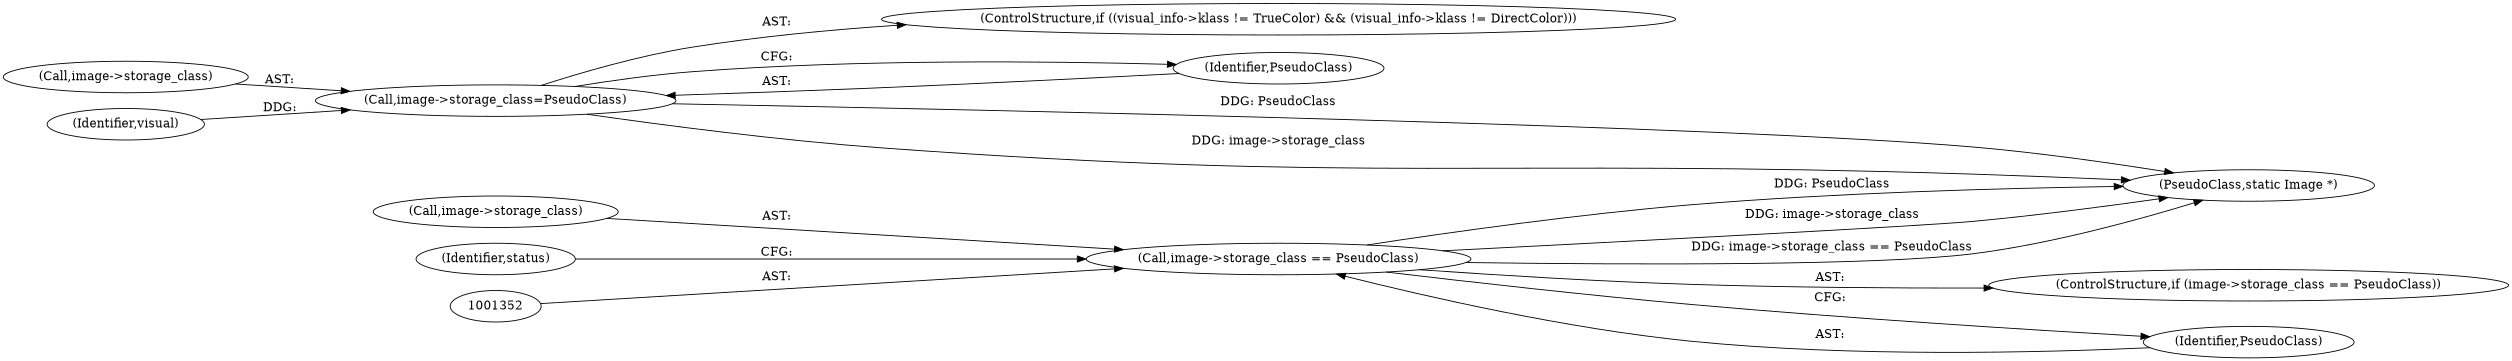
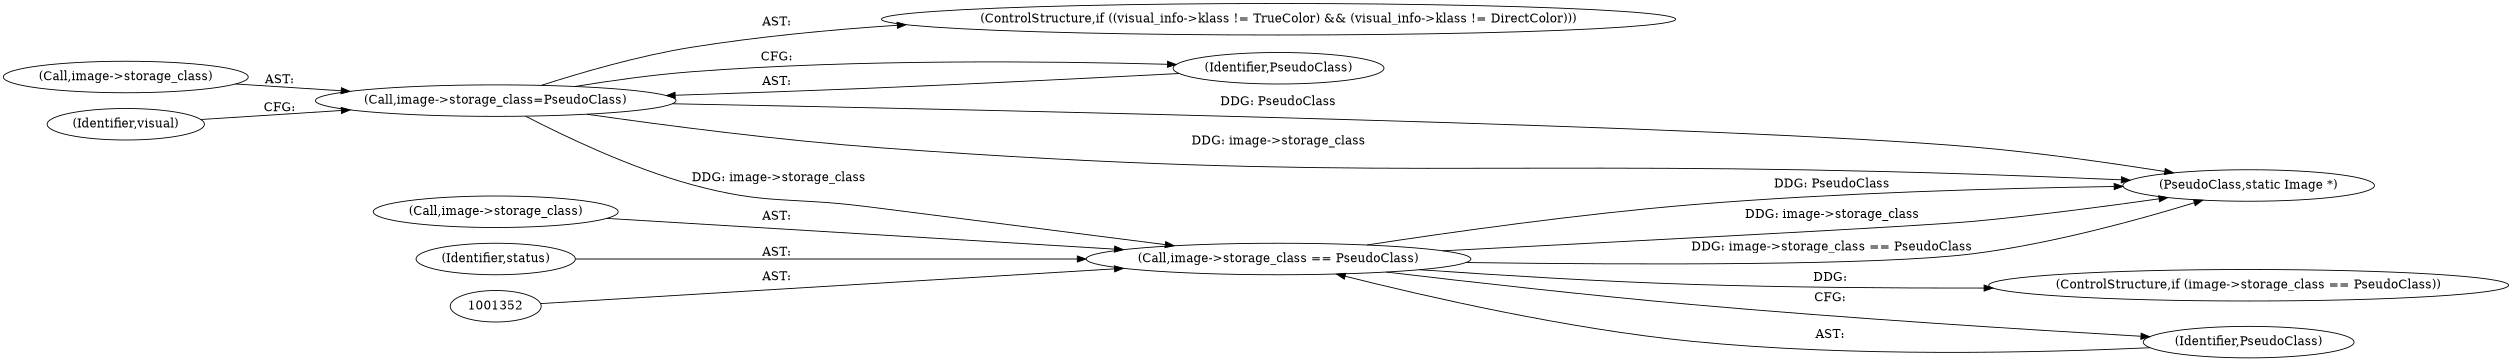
edge "(Identifier,visual)" -> "(Call,image->storage_class=PseudoClass)": label "DDG: " -> "CFG: "
edge "(Call,image->storage_class=PseudoClass)" -> "(Call,image->storage_class == PseudoClass)": added, label "DDG: image->storage_class"
edge "(Identifier,status)" -> "(Call,image->storage_class == PseudoClass)": label "CFG: " -> "AST: "
edge "(Call,image->storage_class == PseudoClass)" -> "(ControlStructure,if (image->storage_class == PseudoClass))": label "AST: " -> "DDG: "
